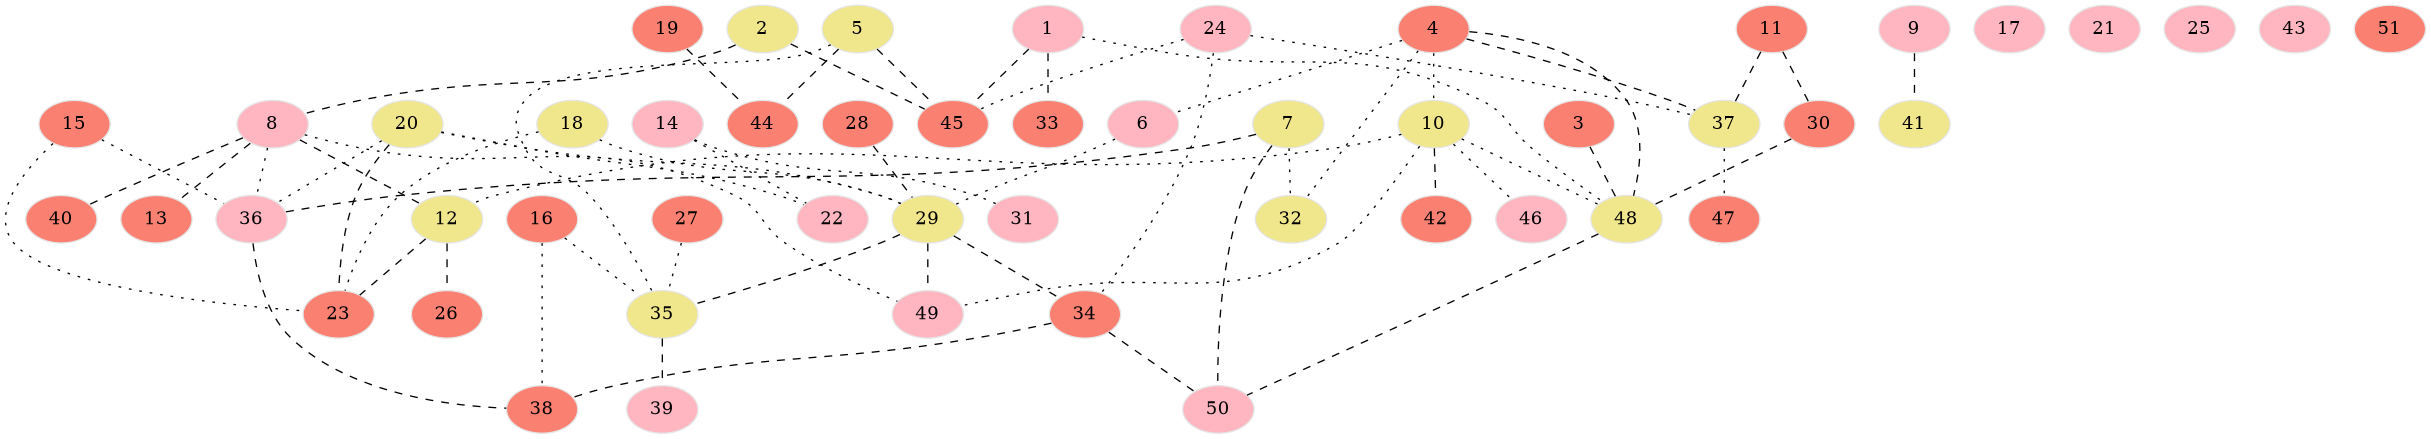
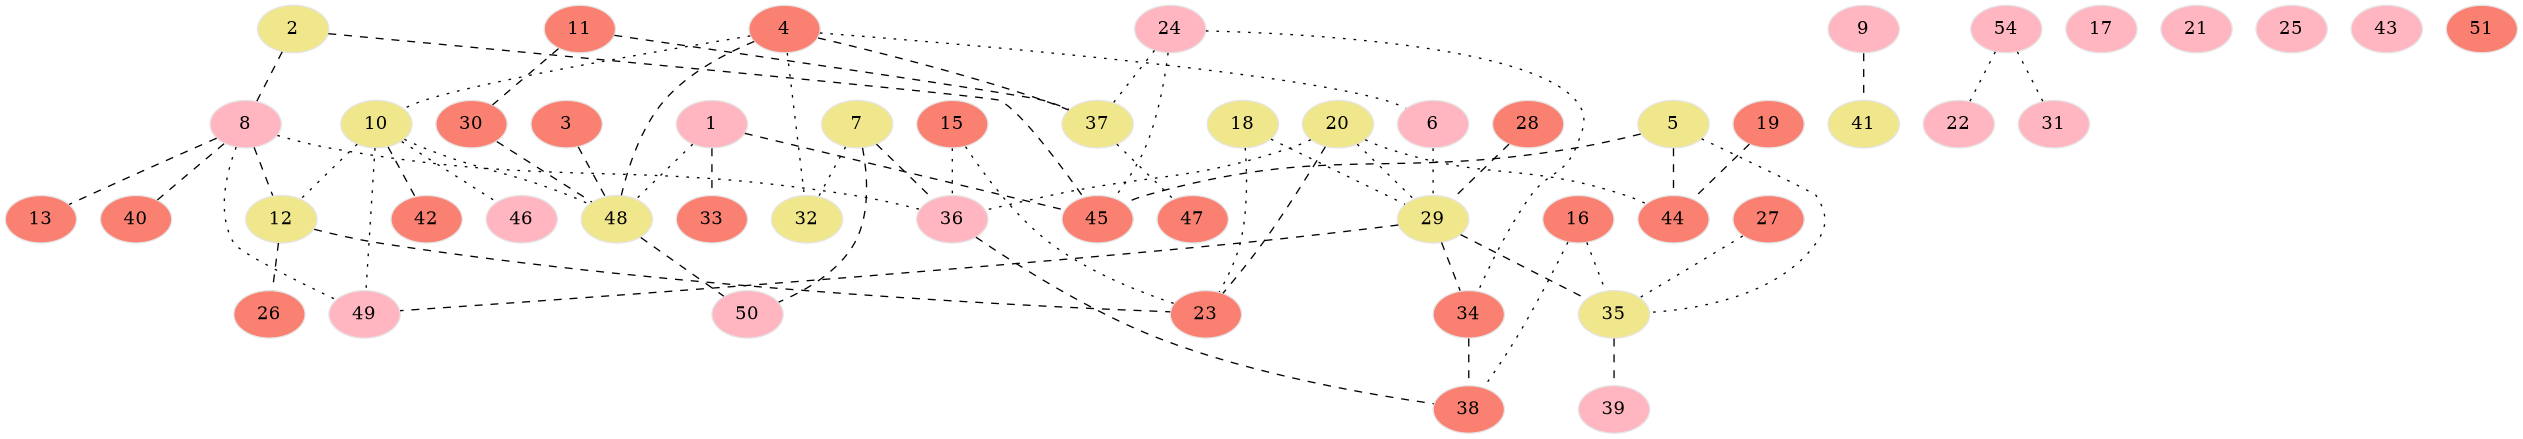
node "14": label "14" -> "54"
edge "20" -- "22": now "20" -- "44"
edge "34" -- "50": removed
